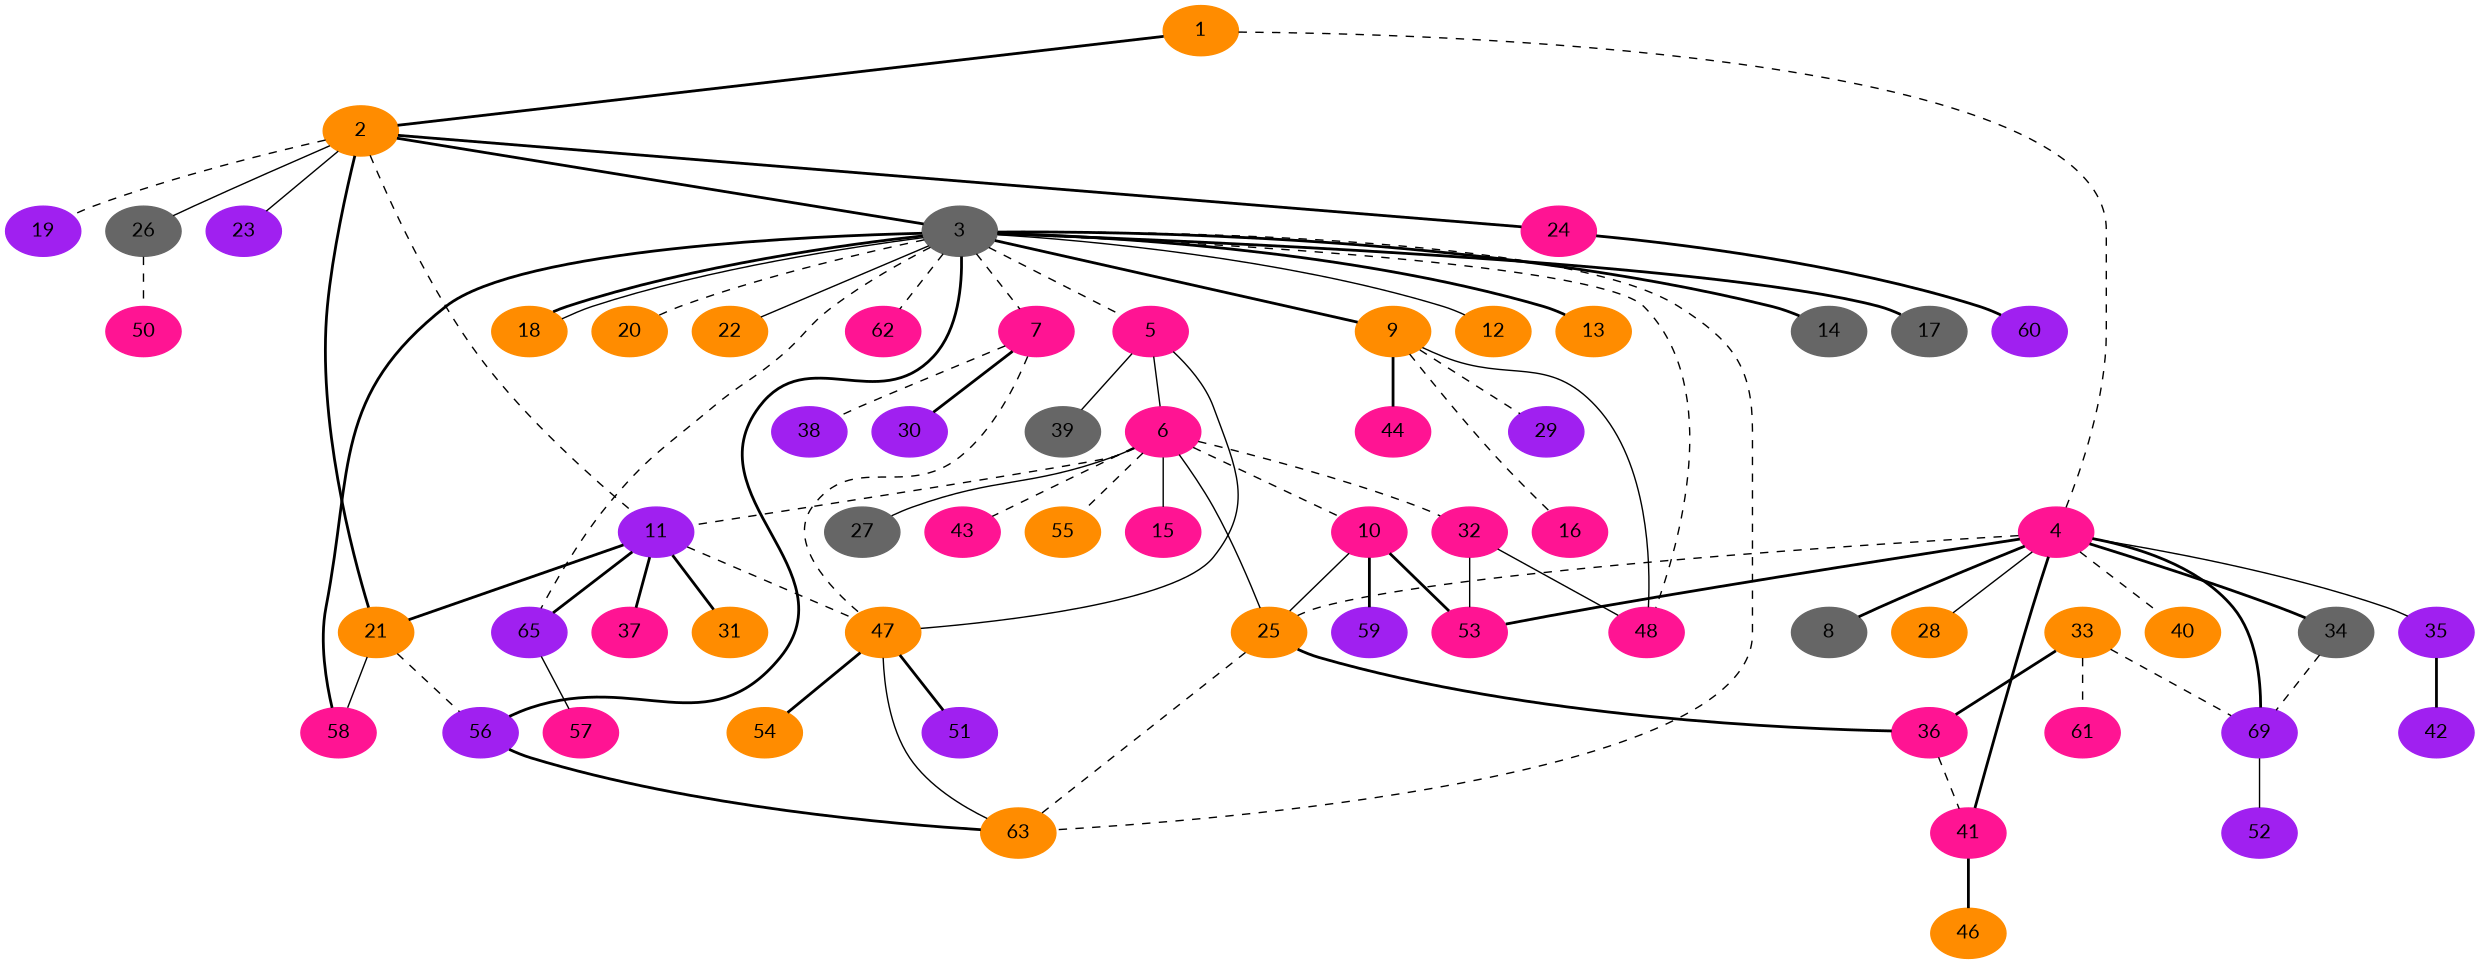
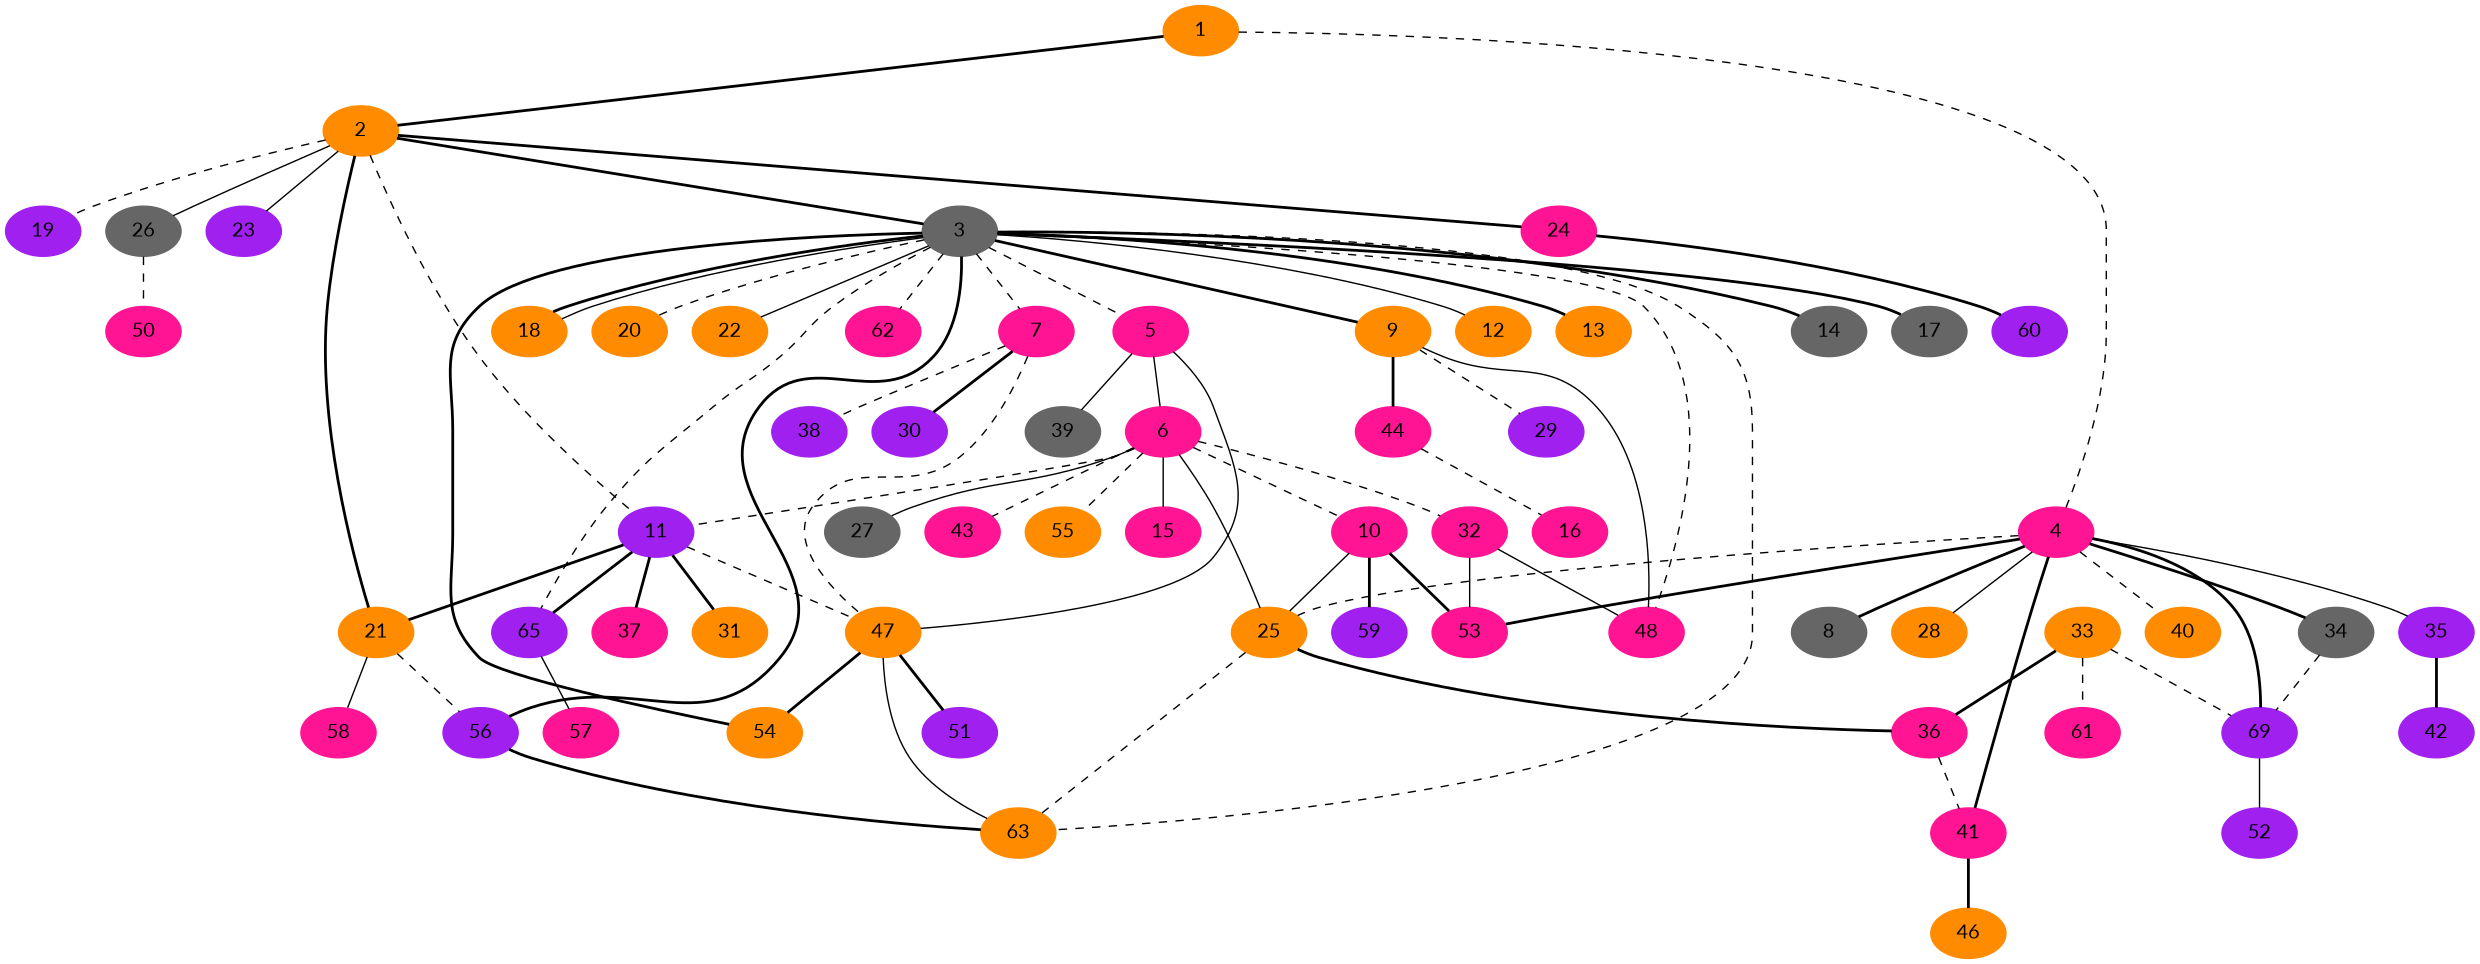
edge "3" -- "58": now "3" -- "54"
edge "9" -- "16": now "44" -- "16"
